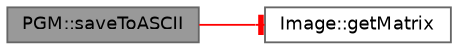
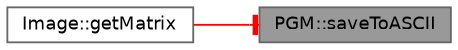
edge "PGM::saveToASCII" -> "Image::getMatrix": reversed
